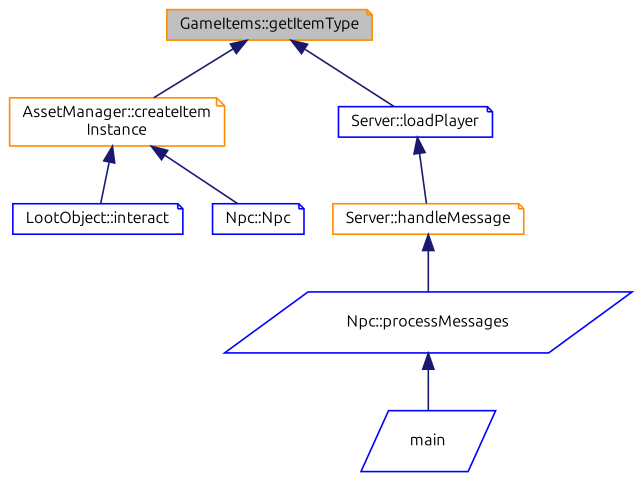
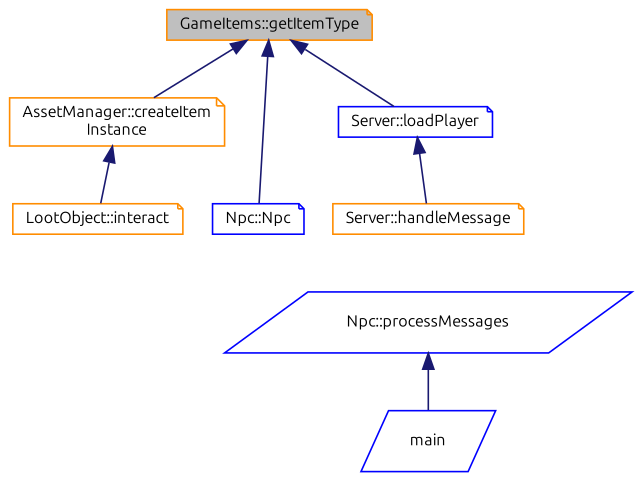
edge "Npc::Npc" -> "AssetManager::createItem Instance": now "Npc::Npc" -> "GameItems::getItemType"
node "LootObject::interact": color blue -> darkorange
edge "Npc::processMessages" -> "Server::handleMessage": removed
